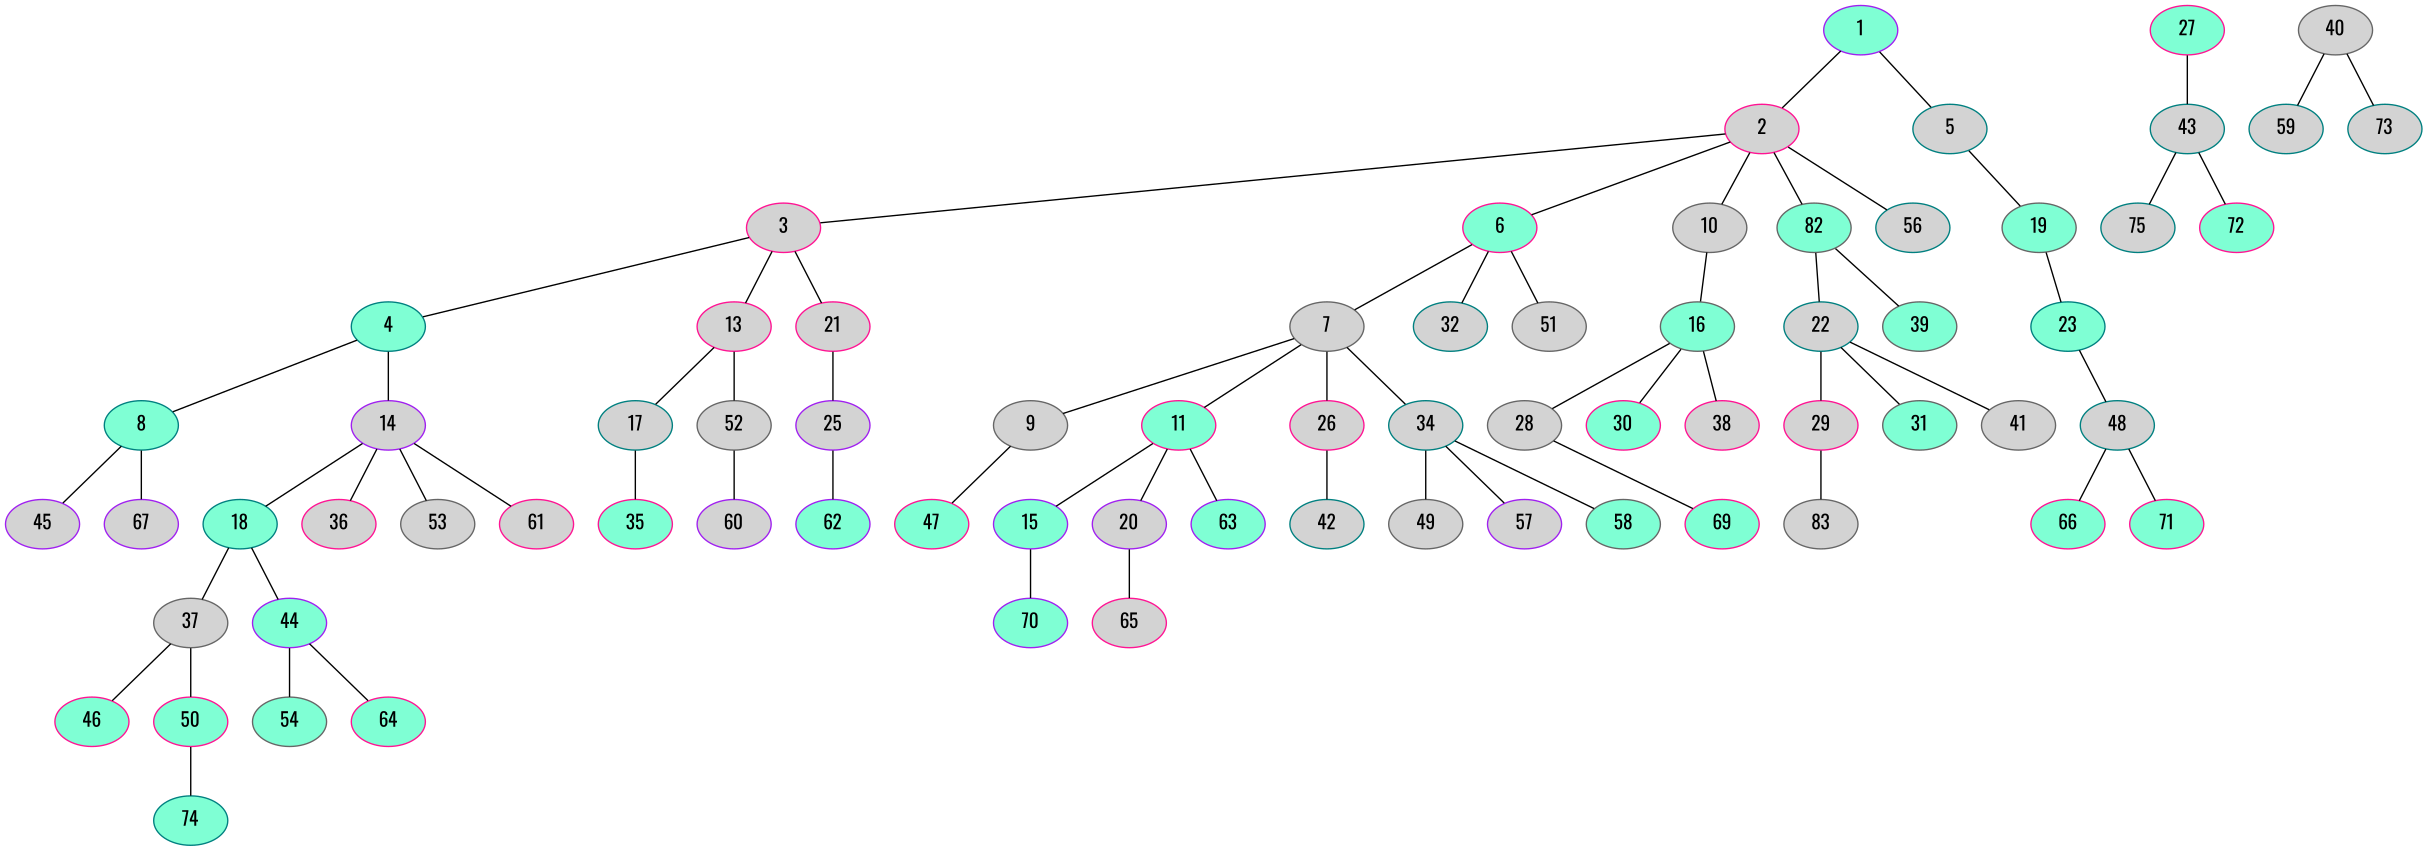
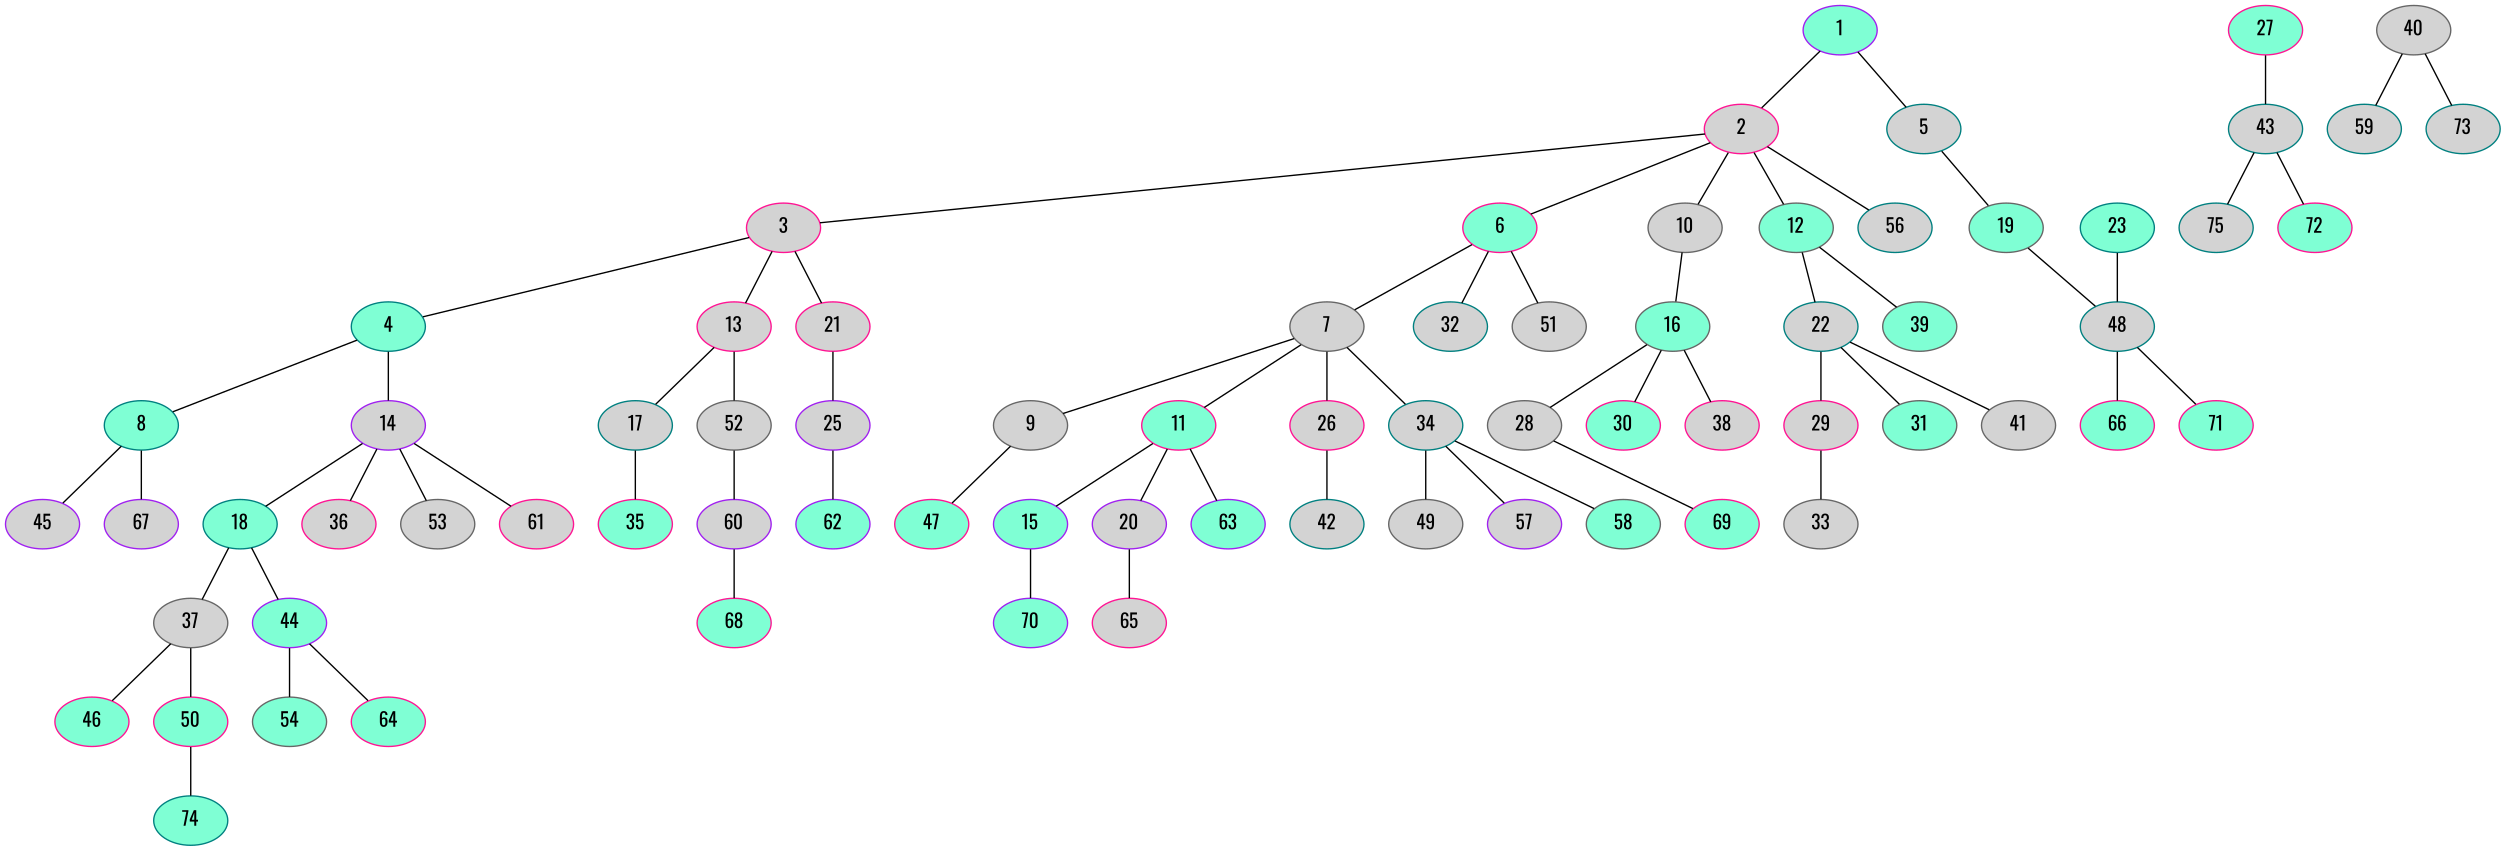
node "82": label "82" -> "12"
edge "19" -- "23": now "19" -- "48"
node "83": label "83" -> "33"
node "68": added
